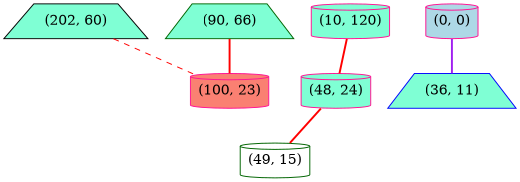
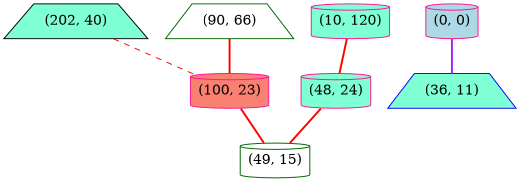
node "(202, 60)": label "(202, 60)" -> "(202, 40)"
node "(90, 66)": fillcolor aquamarine -> white
edge "(100, 23)" -- "(49, 15)": added
